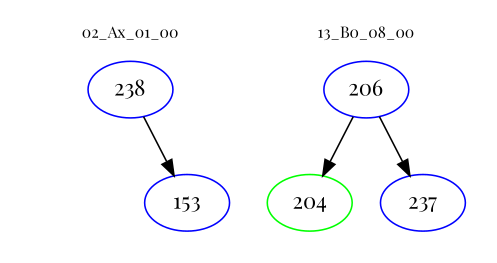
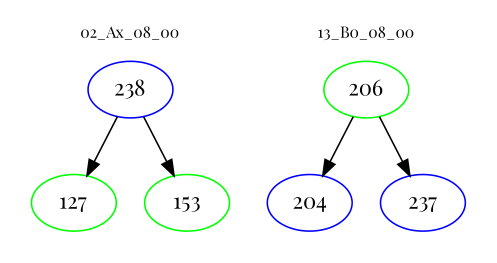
cluster "02_Ax_01_00": label "02_Ax_01_00" -> "02_Ax_08_00"
node "206": color blue -> green
node "127": added
node "153": color blue -> green
node "204": color green -> blue
